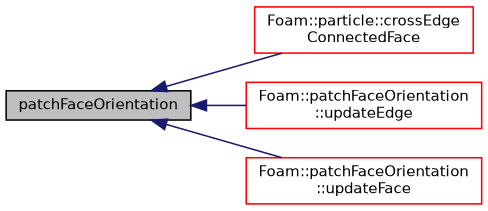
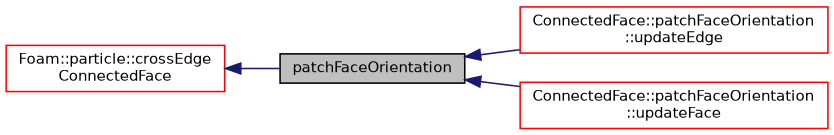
edge "Foam::particle::crossEdge ConnectedFace" -> "patchFaceOrientation": reversed
node "Foam::patchFaceOrientation ::updateEdge": label "Foam::patchFaceOrientation ::updateEdge" -> "ConnectedFace::patchFaceOrientation ::updateEdge"
node "Foam::patchFaceOrientation ::updateFace": label "Foam::patchFaceOrientation ::updateFace" -> "ConnectedFace::patchFaceOrientation ::updateFace"
